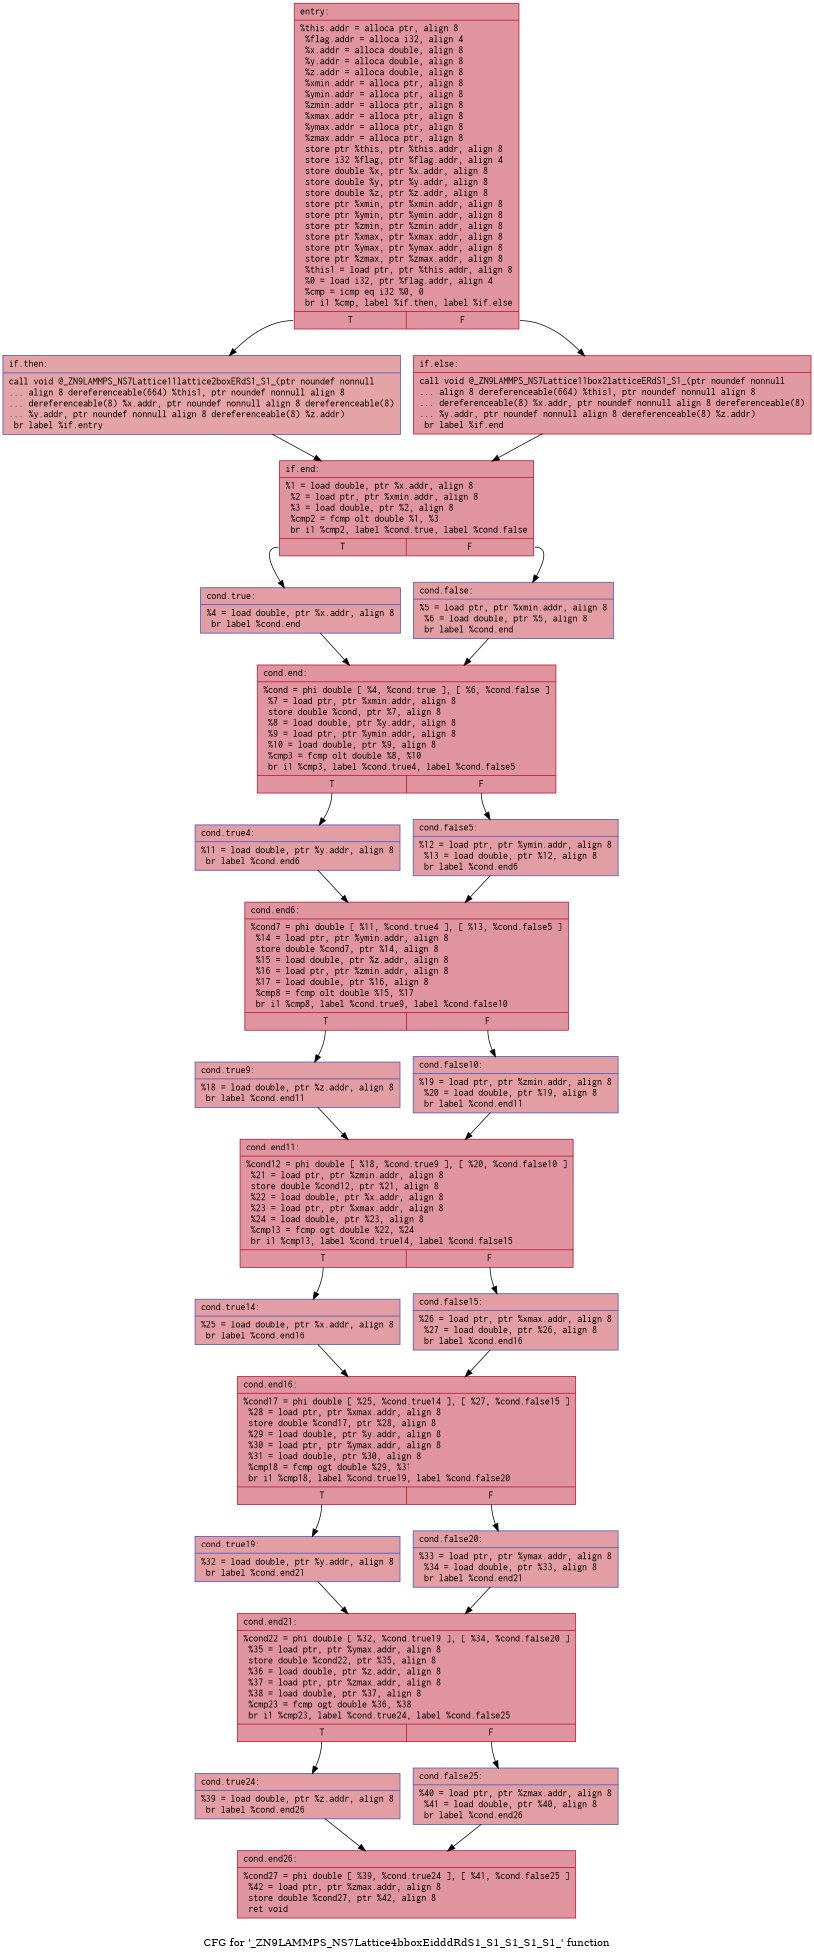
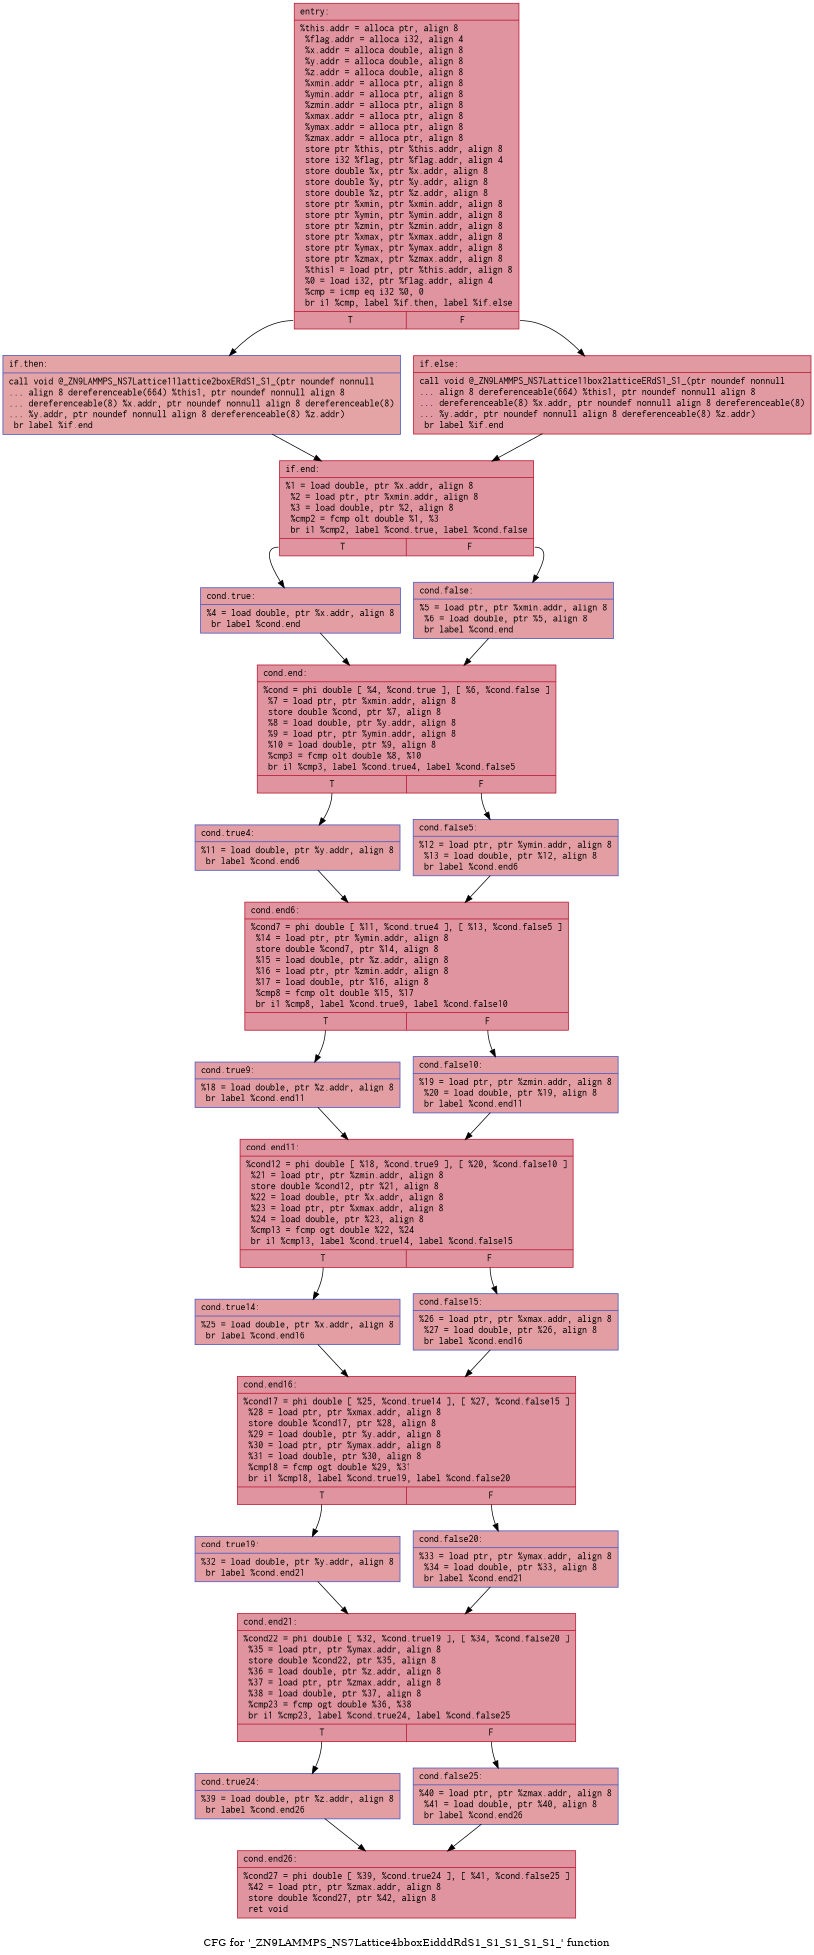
node "if.then:": text "br label %if.entry" -> "br label %if.end"
